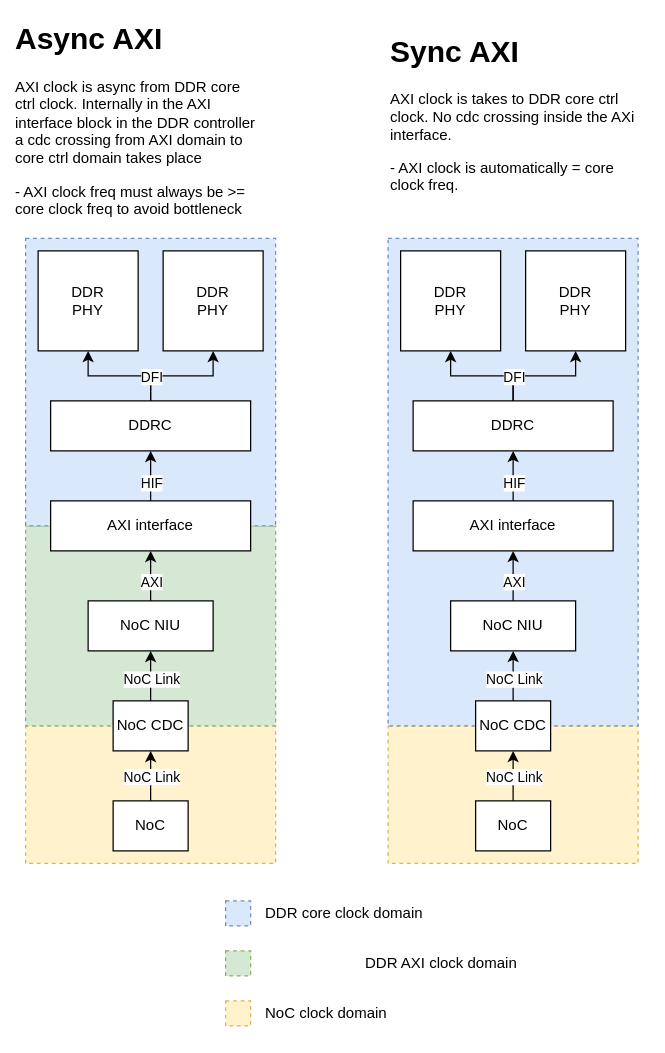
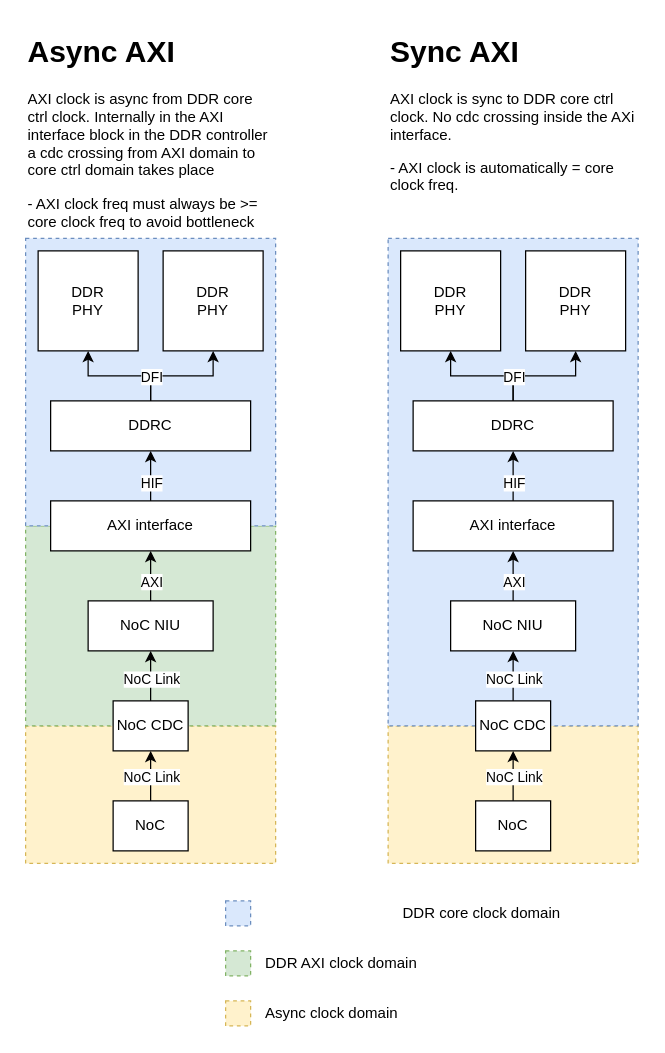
node "Sync AXIAXI clock is takes to DDR core ctrl clock. No cdc crossing inside the AXi interface. - AXI clock is automatically = core clock freq.": label "Sync AXIAXI clock is takes to DDR core ctrl clock. No cdc crossing inside the AXi interface. - AXI clock is automatically = core clock freq." -> "Sync AXIAXI clock is sync to DDR core ctrl clock. No cdc crossing inside the AXi interface. - AXI clock is automatically = core clock freq."
node "Async AXIAXI clock is async from DDR core ctrl clock. Internally in the AXI interface block in the DDR controller a cdc crossing from AXI domain to core ctrl domain takes place - AXI clock freq must always be >= core clock freq to avoid bottleneck": moved (138, 119) -> (151, 132)
node "DDR core clock domain": moved (351, 913) -> (488, 913)
node "DDR AXI clock domain": moved (451, 963) -> (351, 963)
node "NoC clock domain": label "NoC clock domain" -> "Async clock domain"
